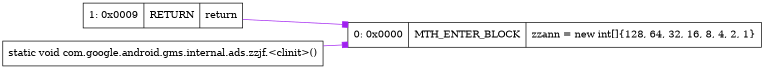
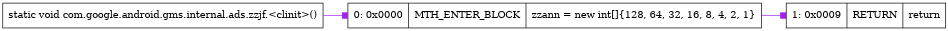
edge "1: 0x0009" -> "0: 0x0000": reversed
